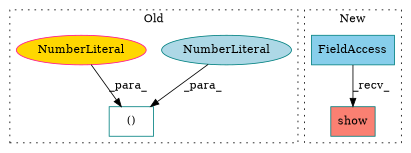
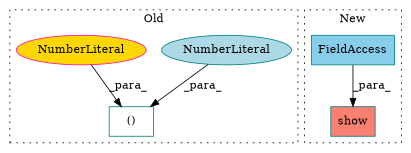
edge "FieldAccess" -> "show": label "_recv_" -> "_para_"
